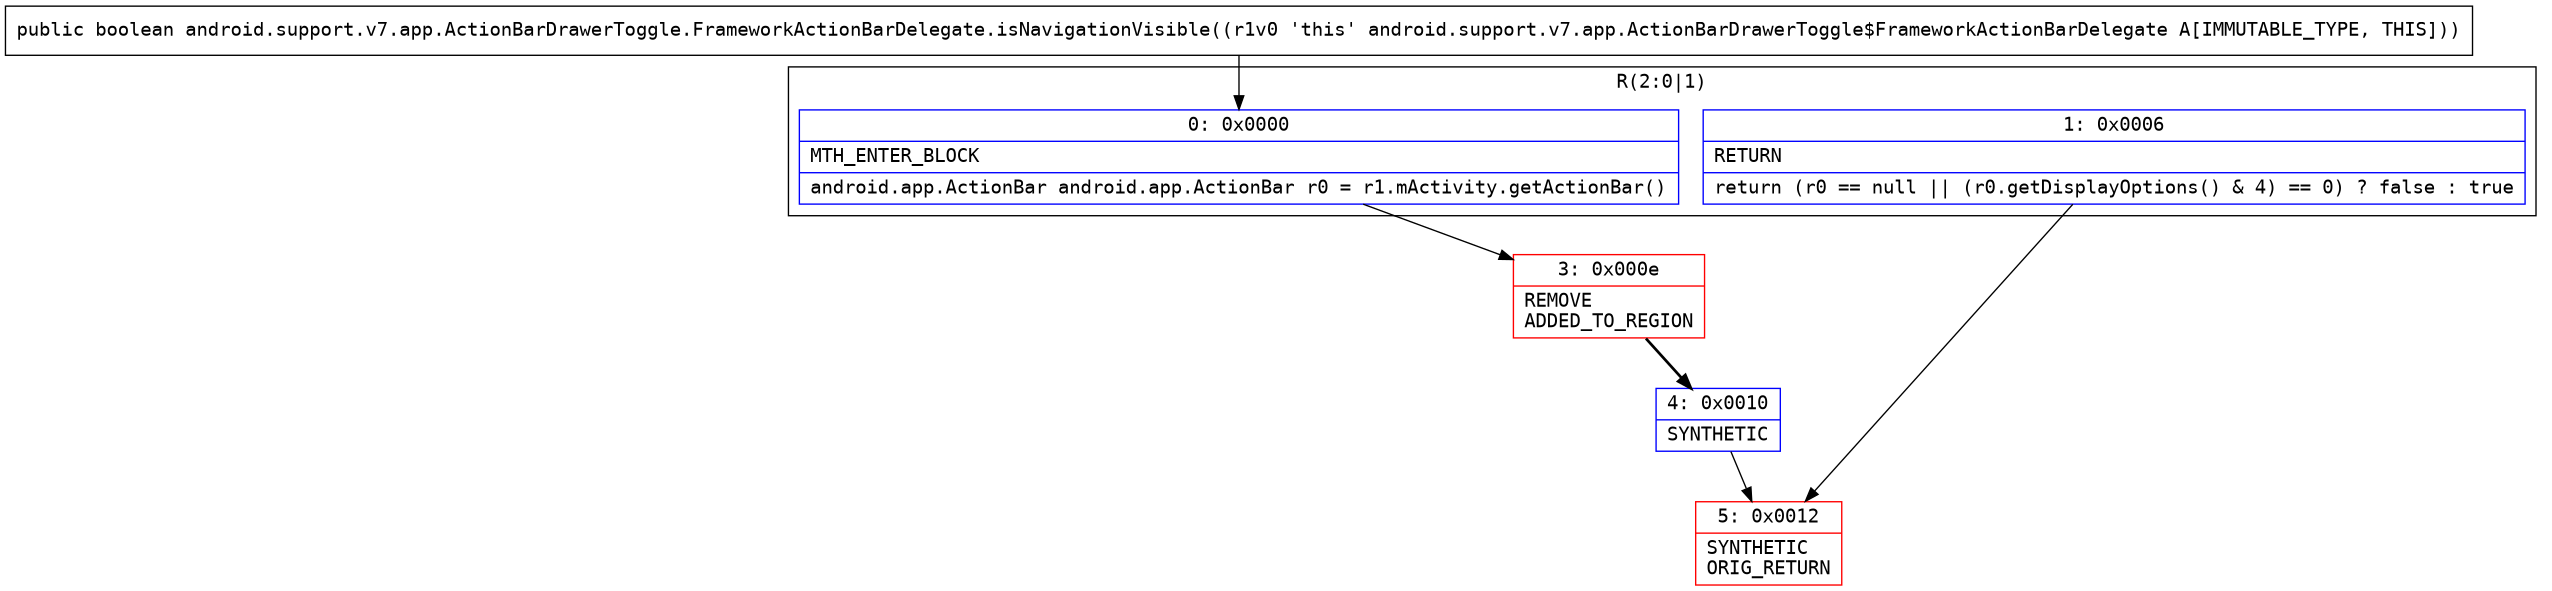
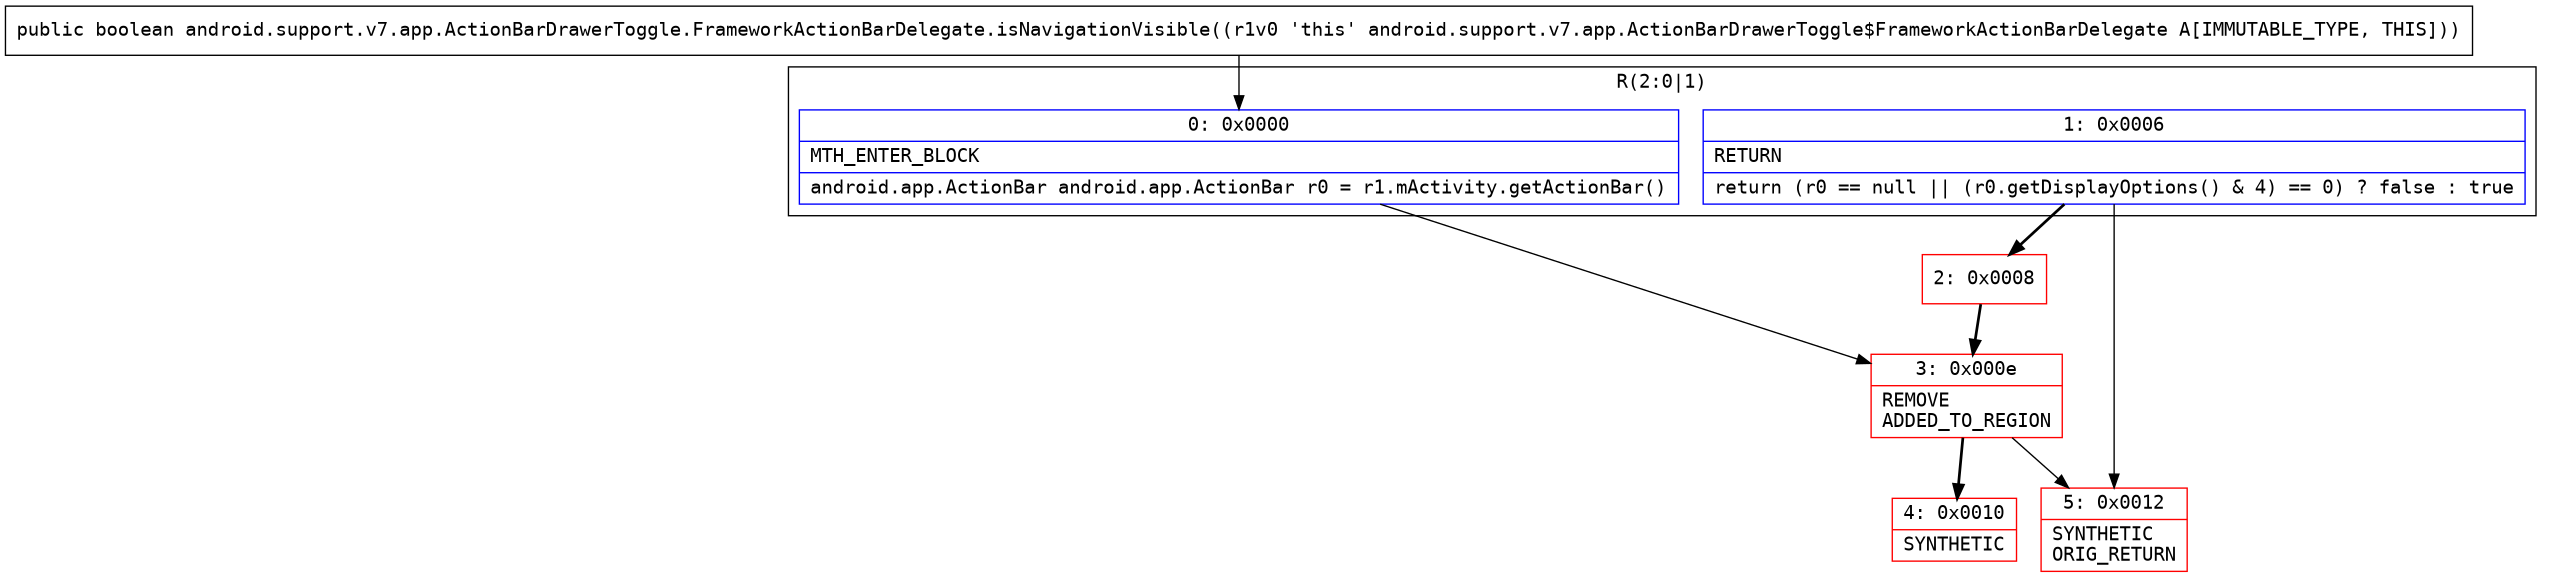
node "2: 0x0008": added
node "4: 0x0010": color blue -> red
edge "4: 0x0010" -> "5: 0x0012": now "3: 0x000e" -> "5: 0x0012"
